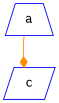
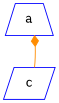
edge "a" -> "c": reversed
